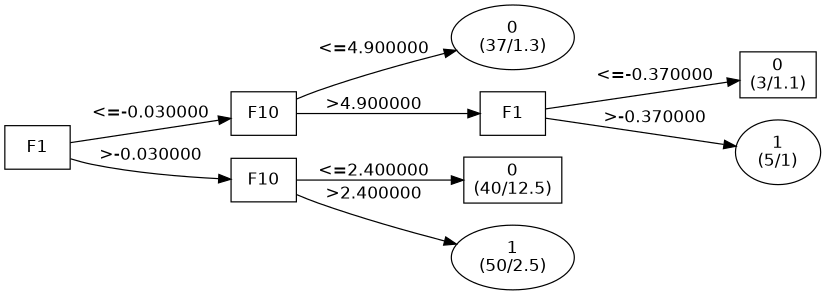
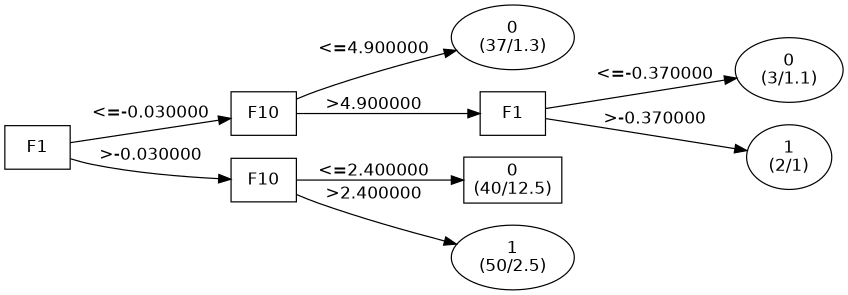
node "0 (3/1.1)": shape box -> ellipse
node "1 (5/1)": label "1 (5/1)" -> "1 (2/1)"
